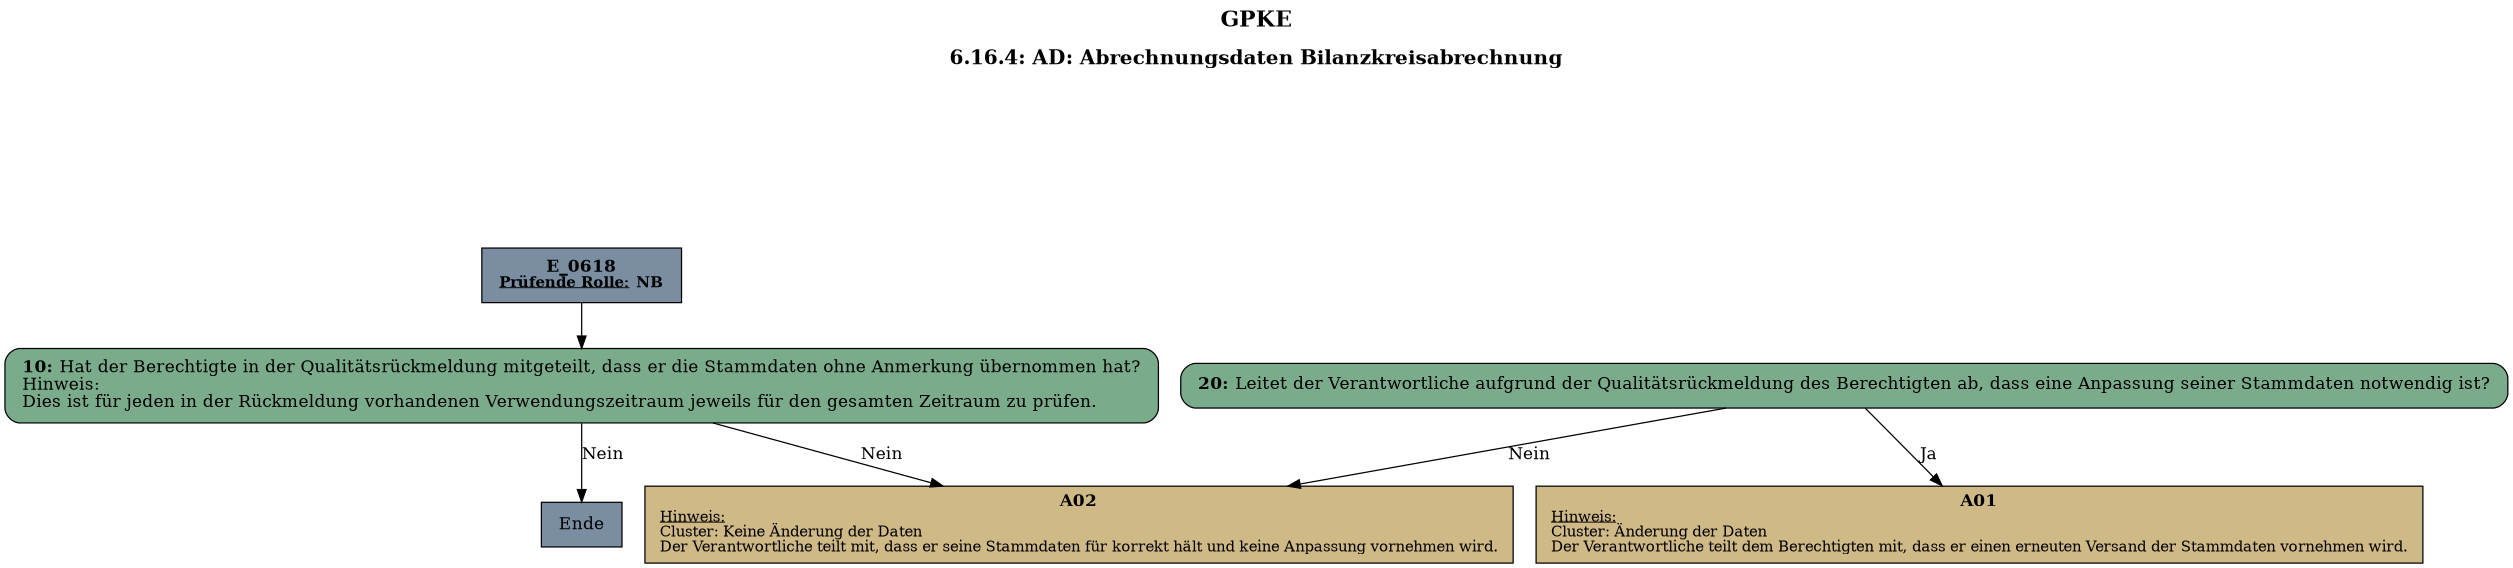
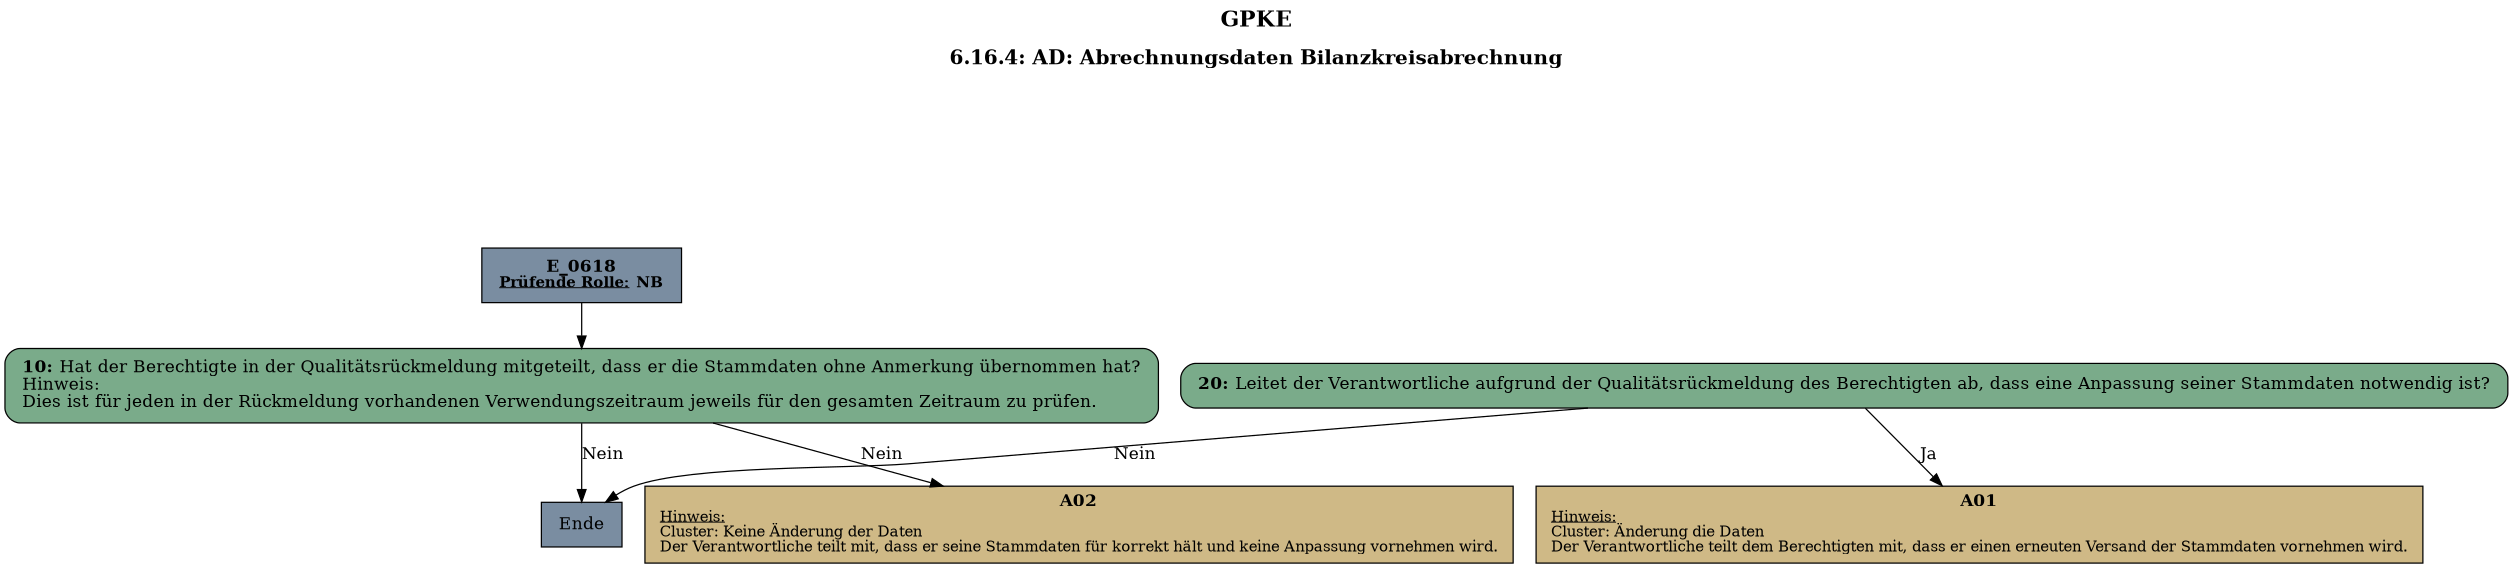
edge "20:" -> "A02": now "20:" -> "Ende"
node "A01": text "Cluster: Änderung der Daten" -> "Cluster: Änderung die Daten"
